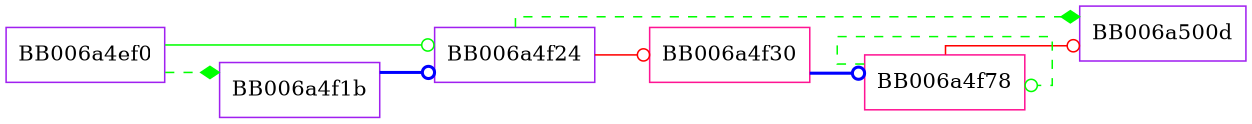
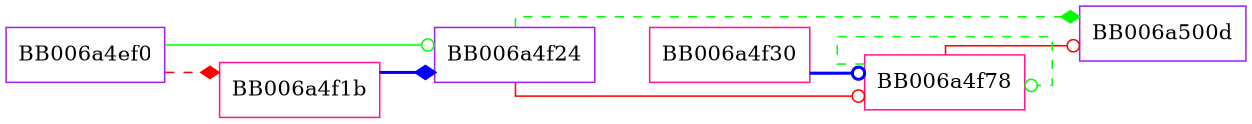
edge "BB006a4f24" -> "BB006a4f30": now "BB006a4f24" -> "BB006a4f78"
edge "BB006a4ef0" -> "BB006a4f1b": color green -> red
edge "BB006a4f1b" -> "BB006a4f24": arrowhead odot -> diamond
node "BB006a4f1b": color purple -> deeppink
